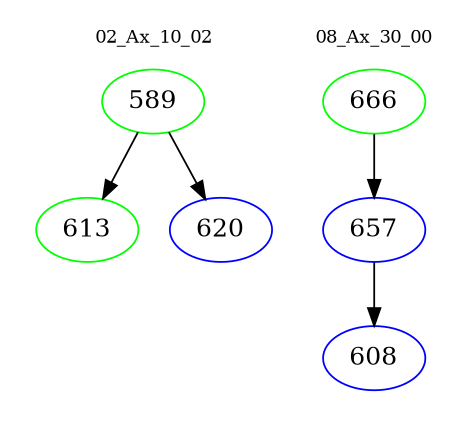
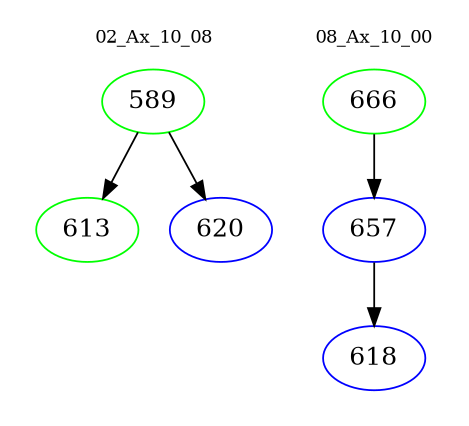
cluster "02_Ax_10_02": label "02_Ax_10_02" -> "02_Ax_10_08"
cluster "08_Ax_30_00": label "08_Ax_30_00" -> "08_Ax_10_00"
node "608": label "608" -> "618"
